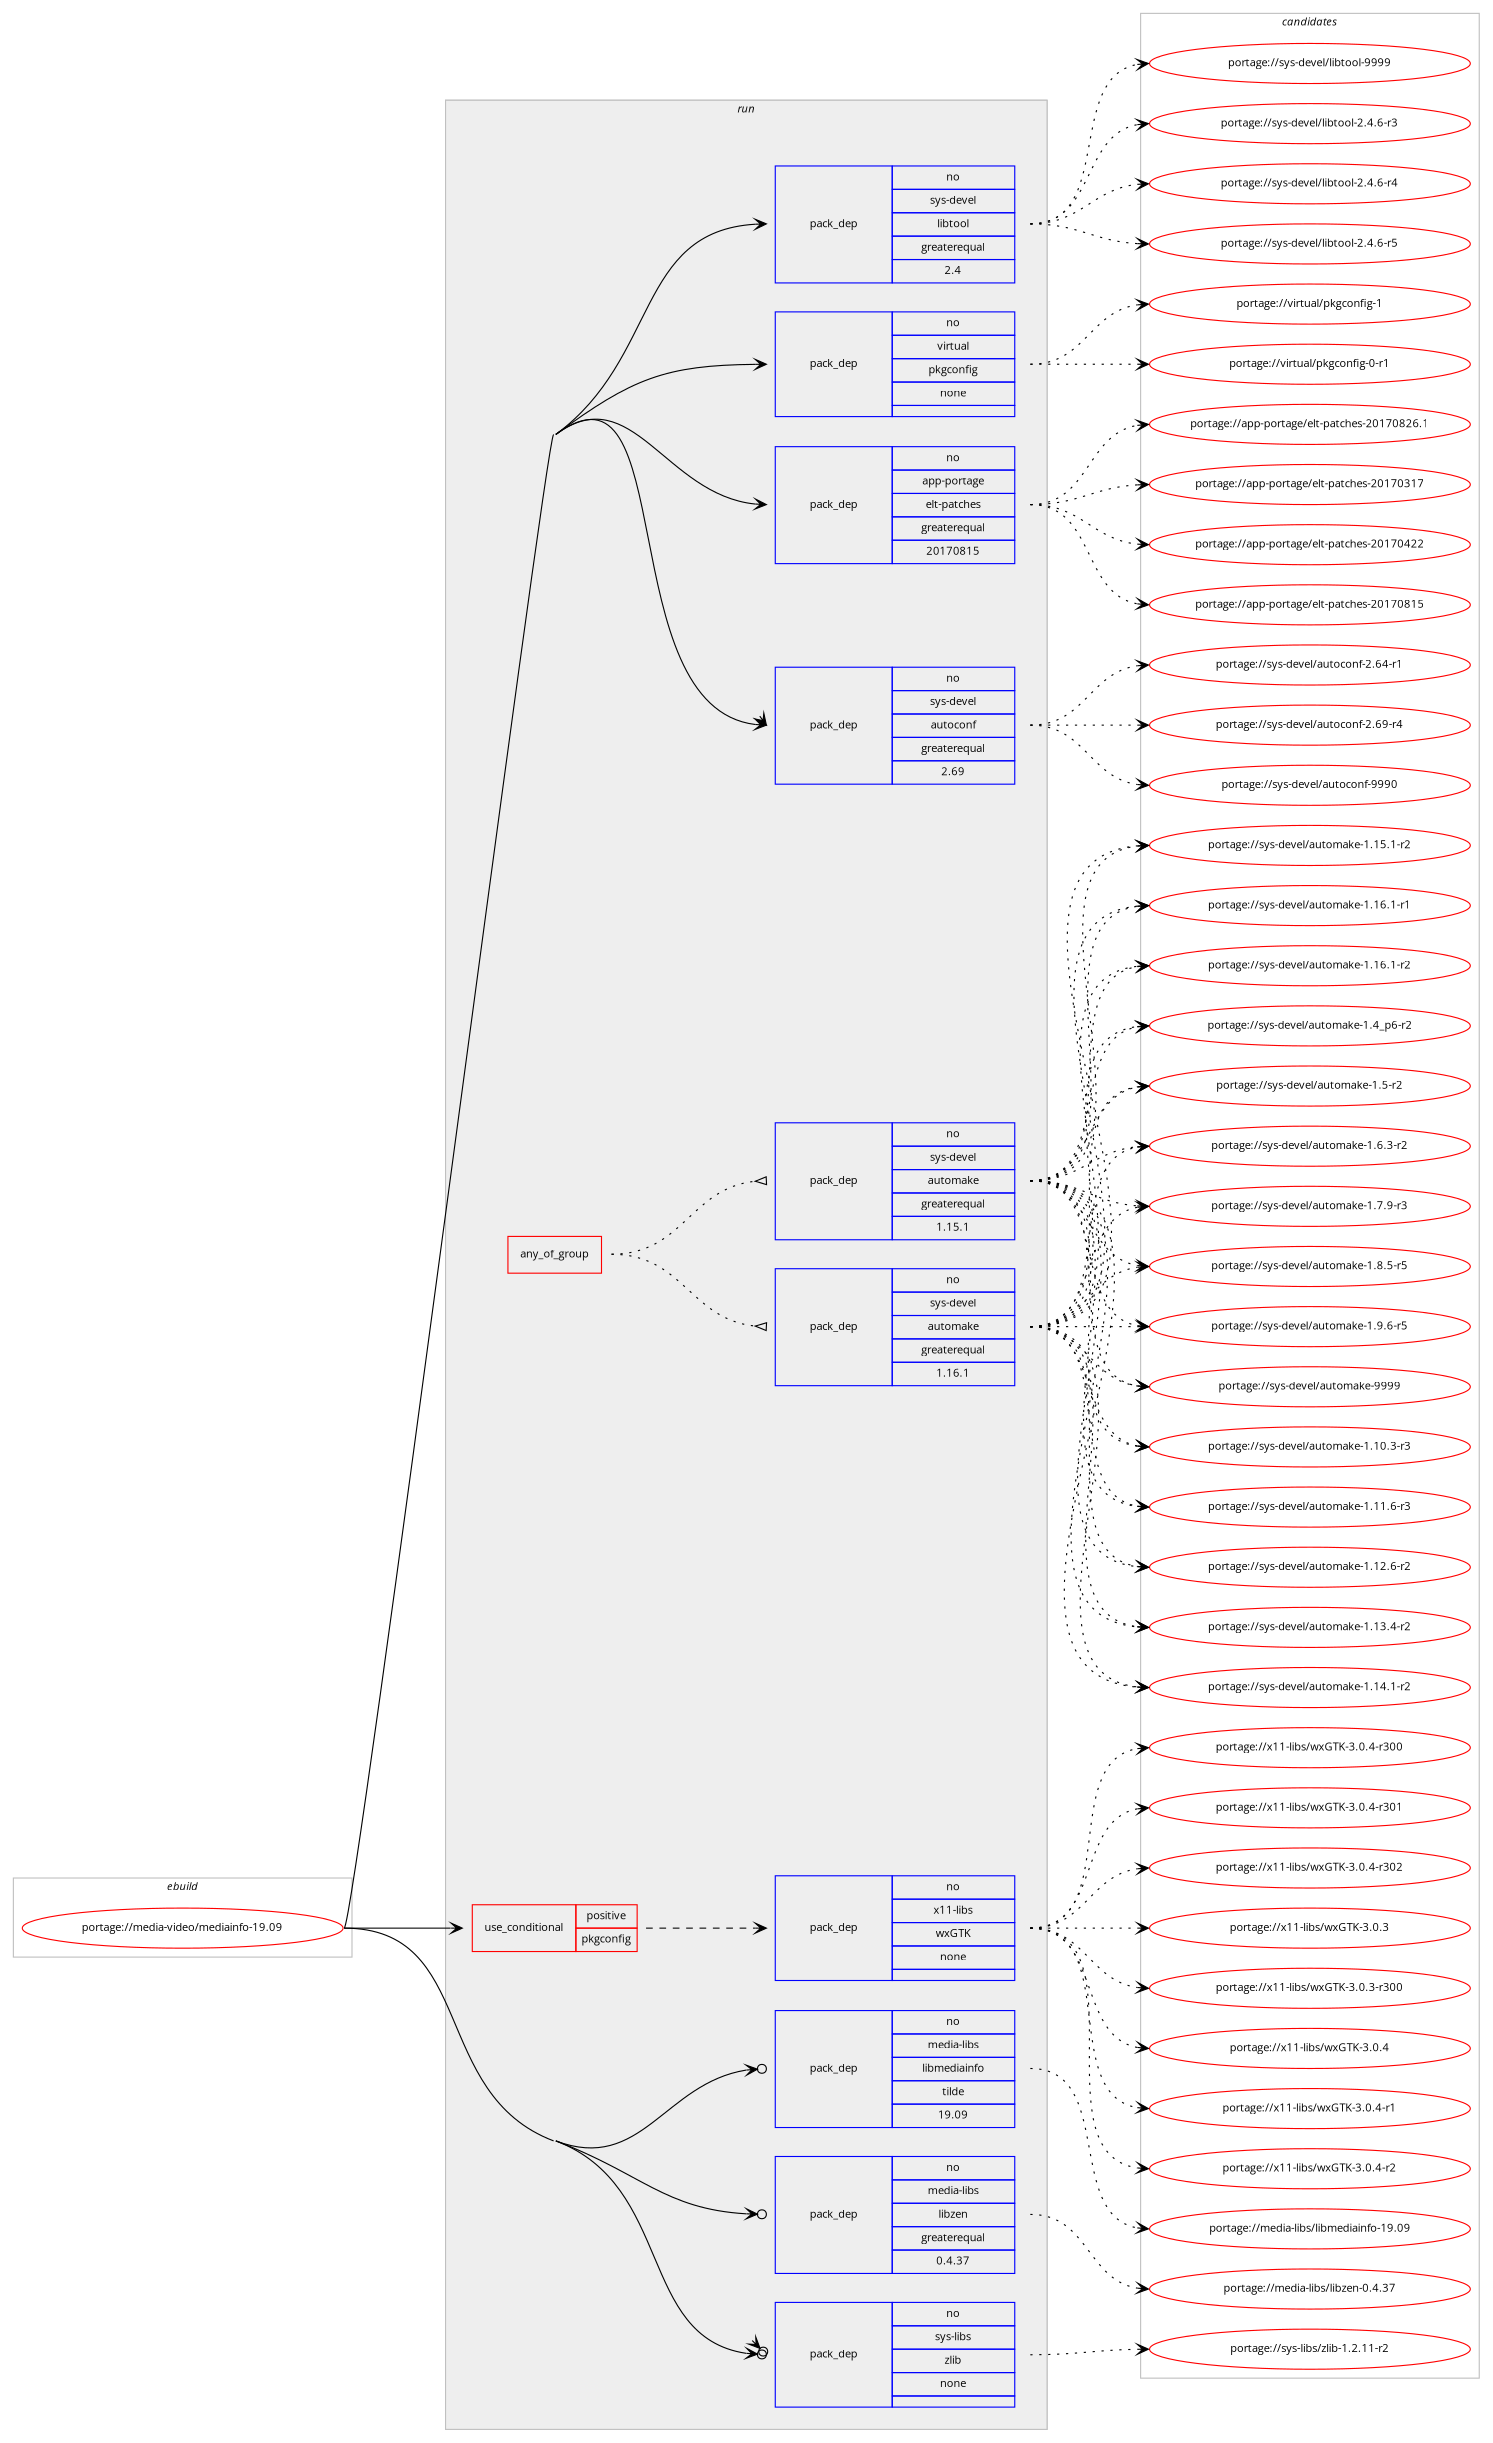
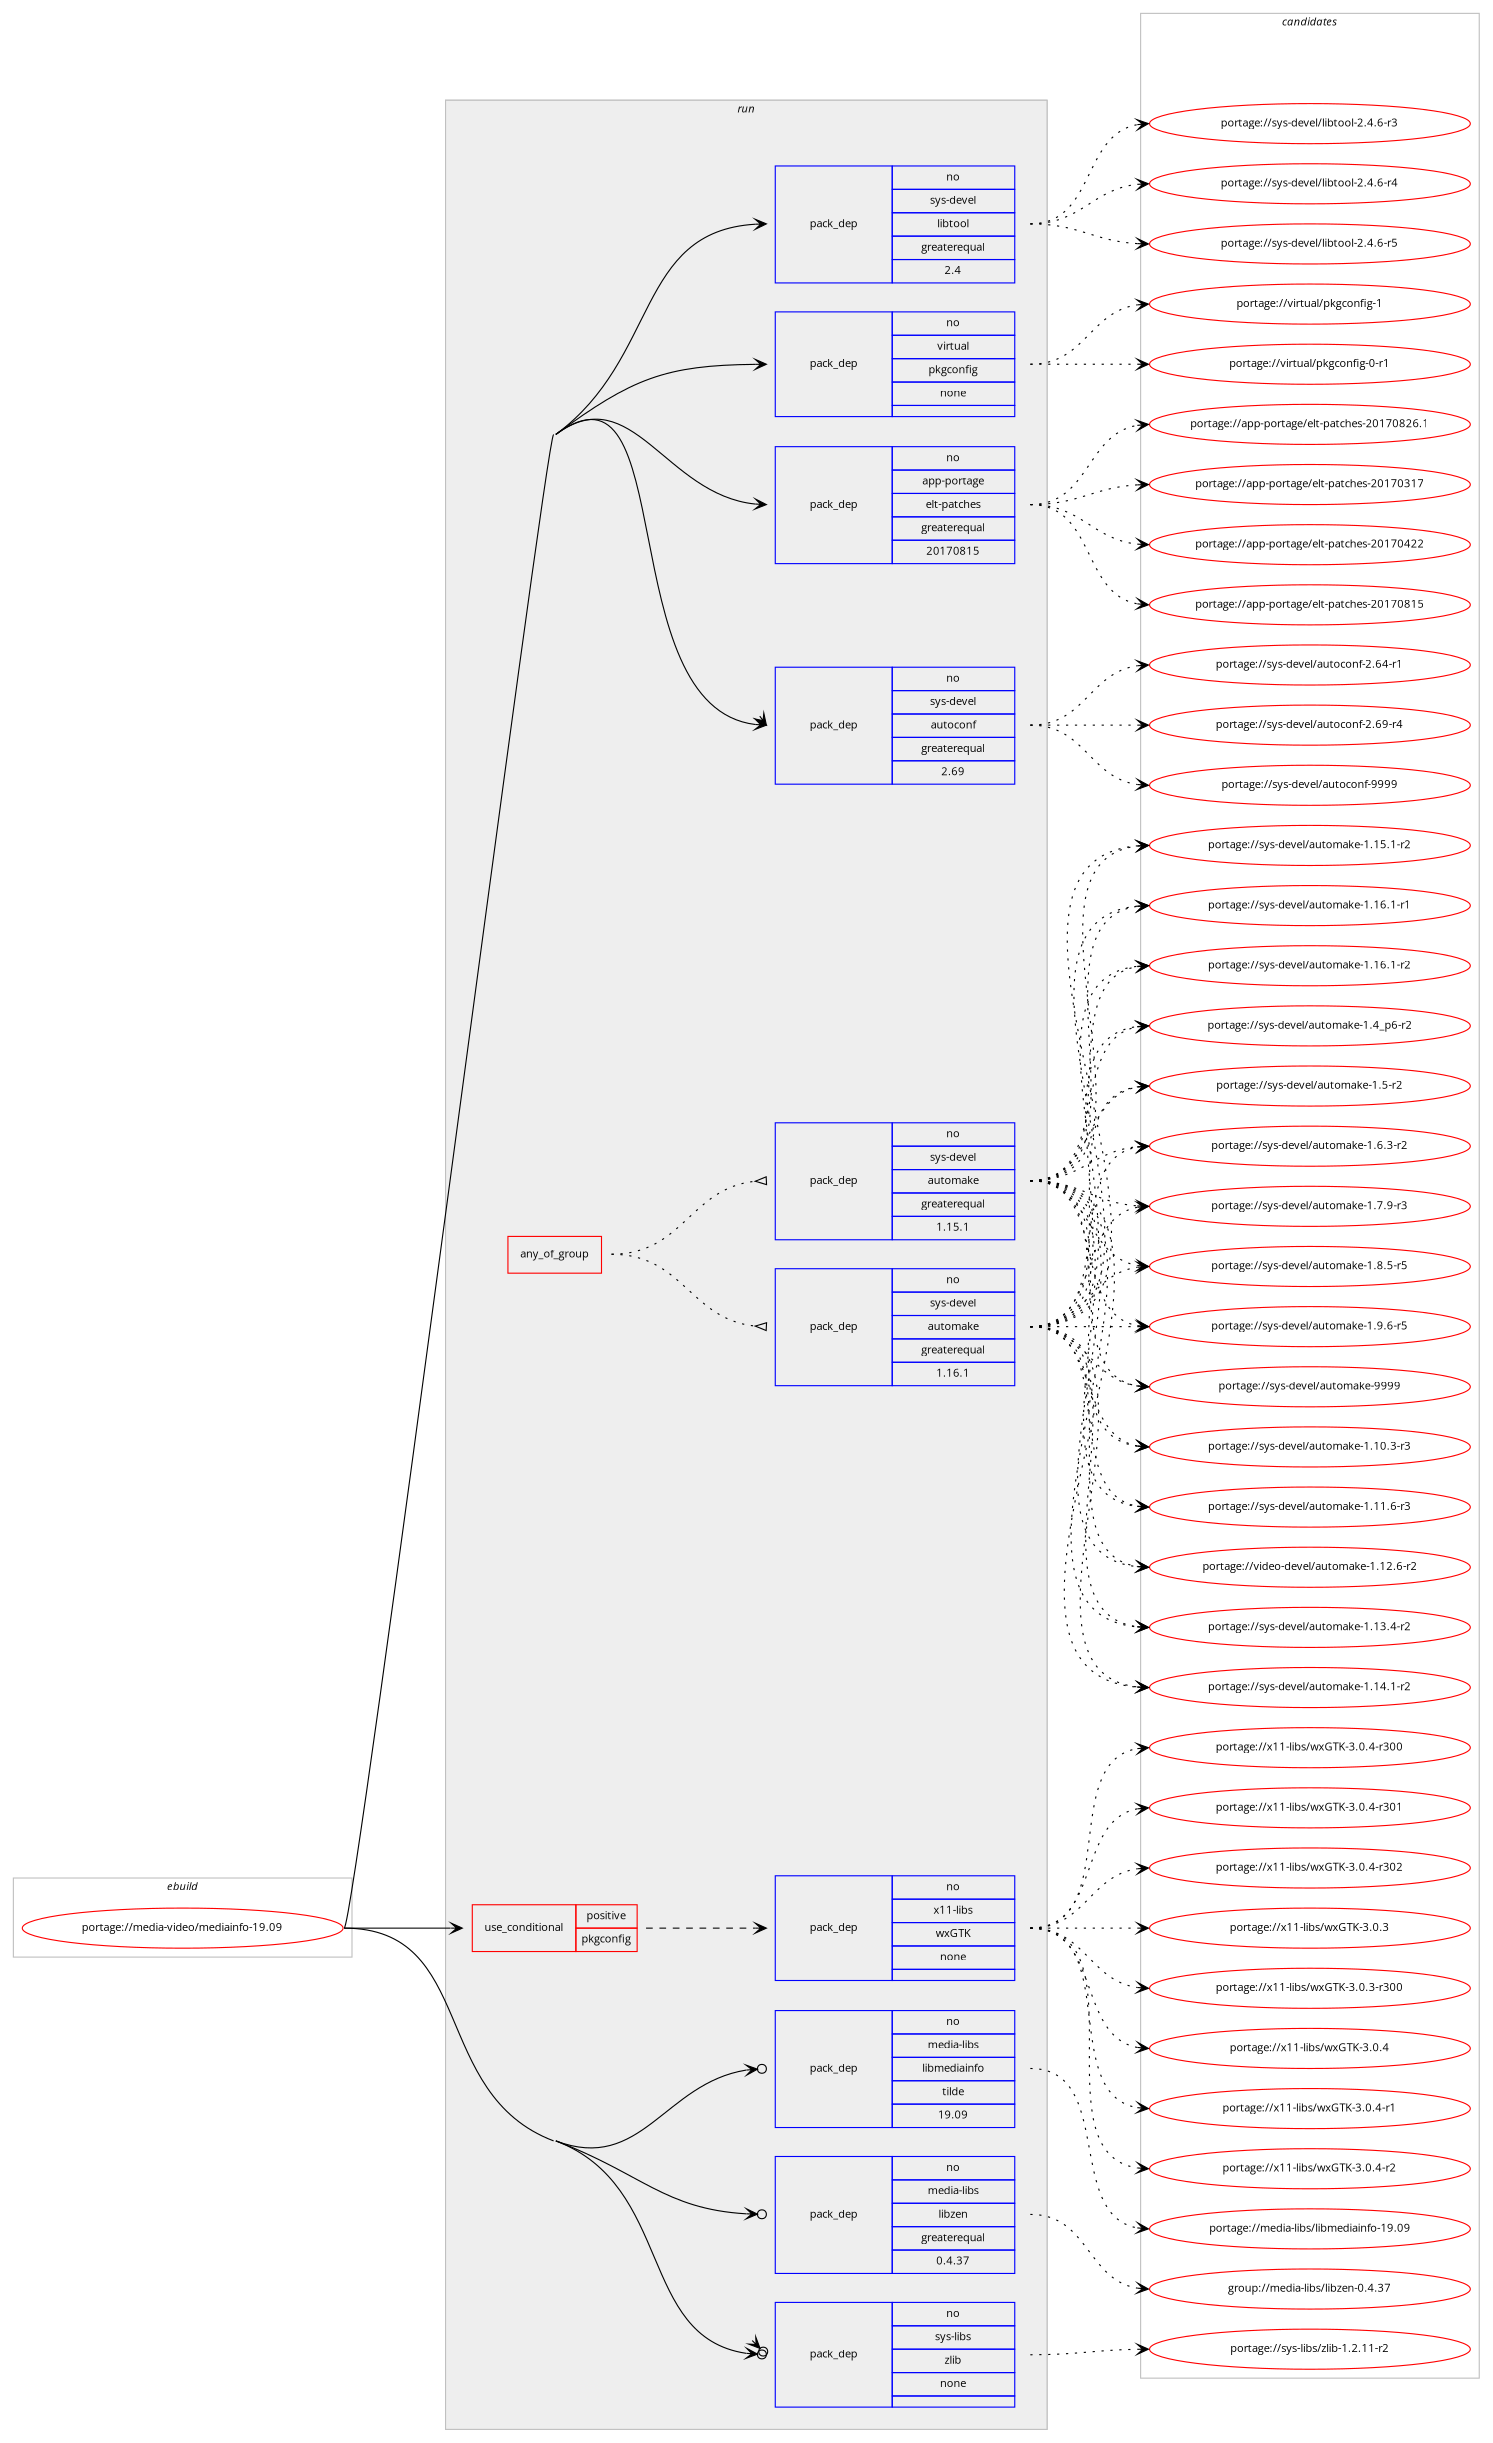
node "portage://sys-devel/libtool-9999": removed
node "portage://sys-devel/autoconf-9990": label "portage://sys-devel/autoconf-9990" -> "portage://sys-devel/autoconf-9999"
node "portage://sys-devel/automake-1.12.6-r2": label "portage://sys-devel/automake-1.12.6-r2" -> "portage://video-devel/automake-1.12.6-r2"
node "portage://media-libs/libzen-0.4.37": label "portage://media-libs/libzen-0.4.37" -> "group://media-libs/libzen-0.4.37"
